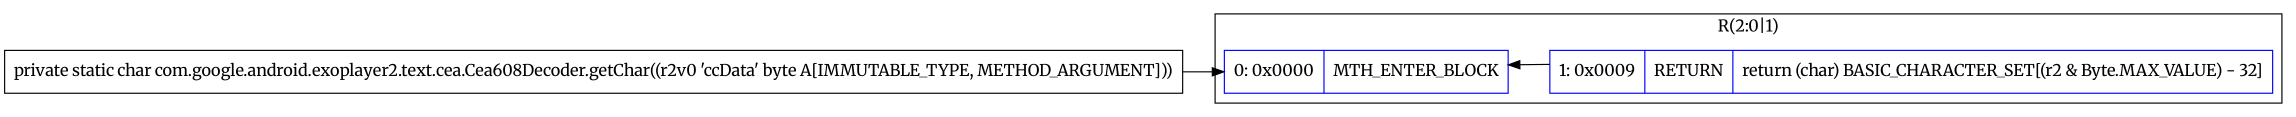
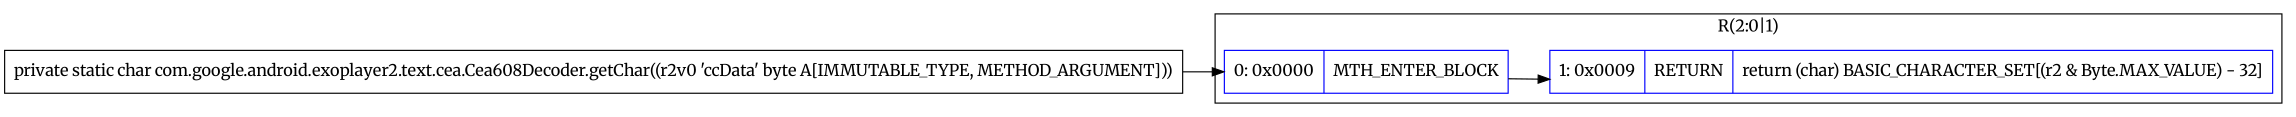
edge "1: 0x0009" -> "0: 0x0000": reversed
